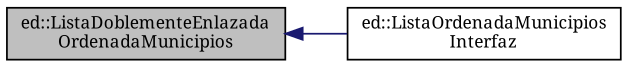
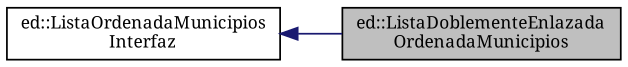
edge "ed::ListaOrdenadaMunicipios Interfaz" -> "ed::ListaDoblementeEnlazada OrdenadaMunicipios": reversed
